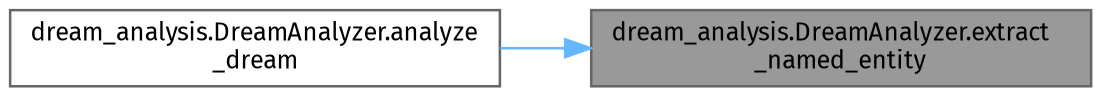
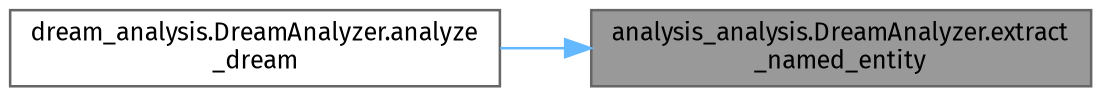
node "dream_analysis.DreamAnalyzer.extract _named_entity": label "dream_analysis.DreamAnalyzer.extract _named_entity" -> "analysis_analysis.DreamAnalyzer.extract _named_entity"
